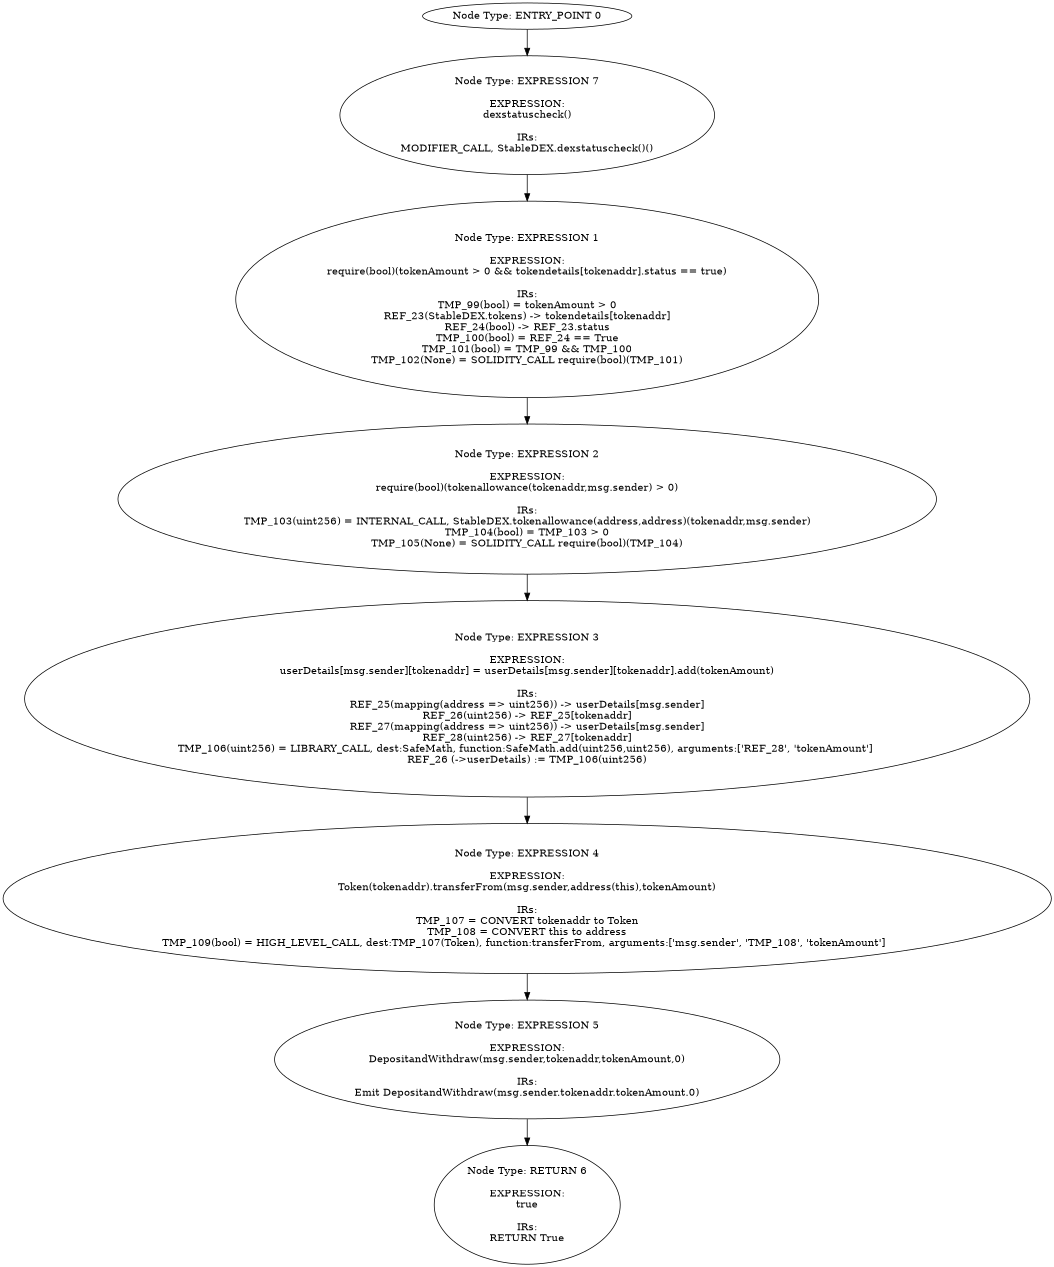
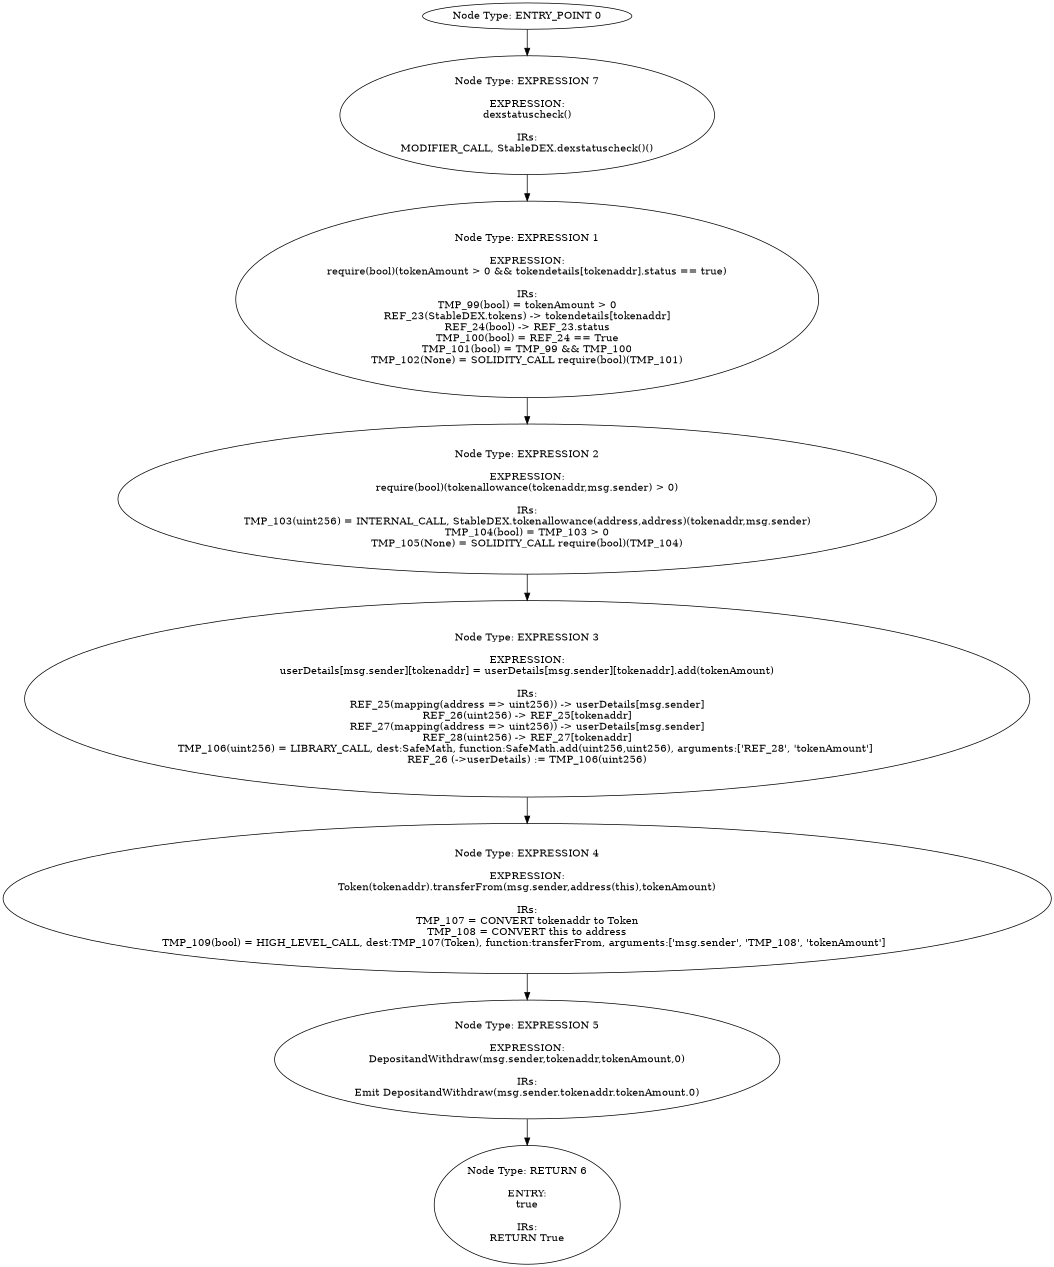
node "Node Type: RETURN 6 EXPRESSION: true IRs: RETURN True": label "Node Type: RETURN 6 EXPRESSION: true IRs: RETURN True" -> "Node Type: RETURN 6 ENTRY: true IRs: RETURN True"
